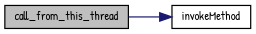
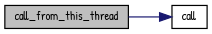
node "invokeMethod": label "invokeMethod" -> "call"
